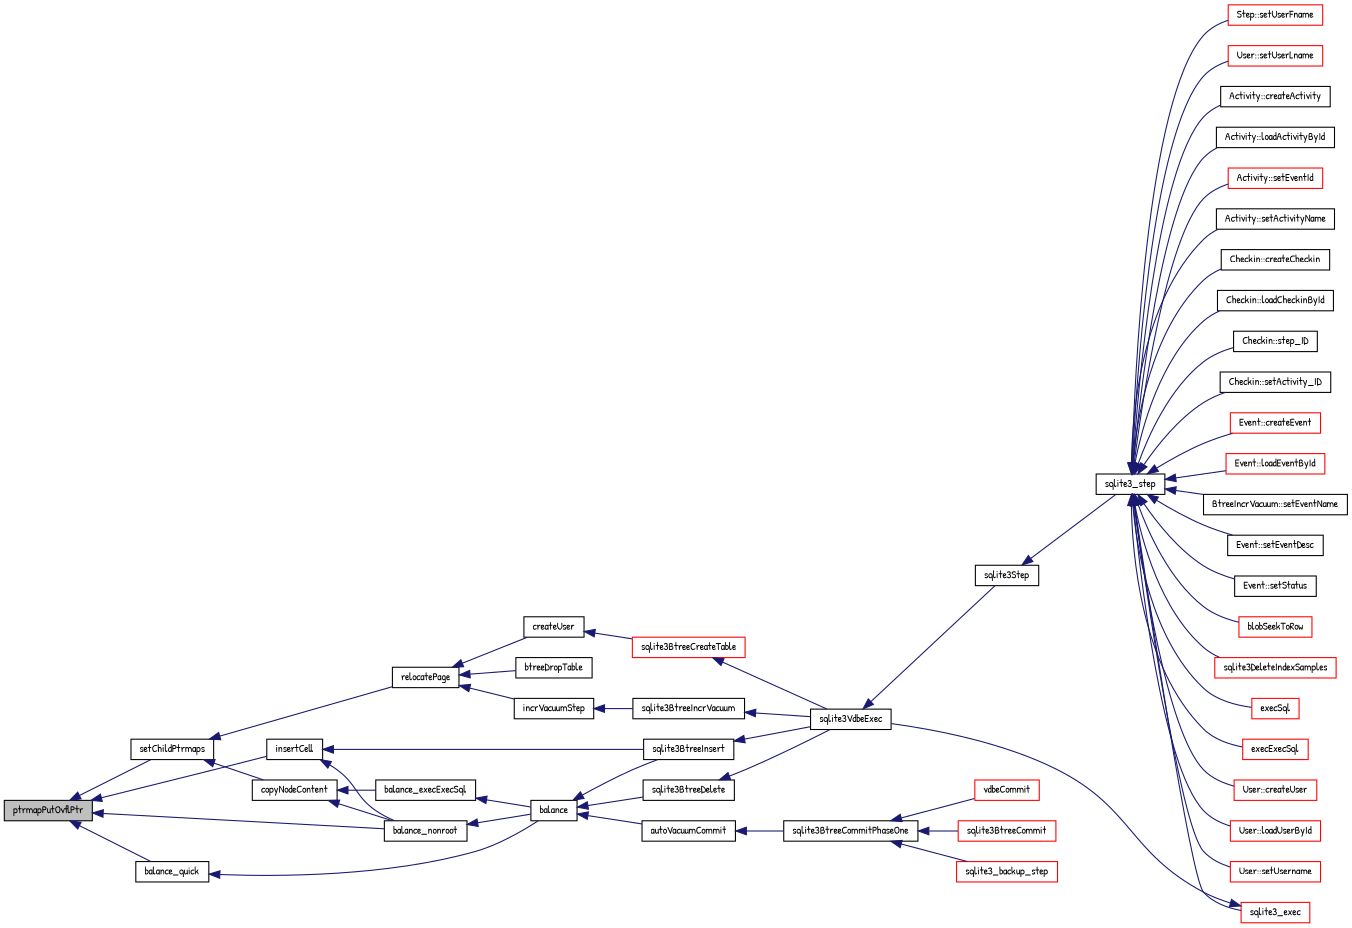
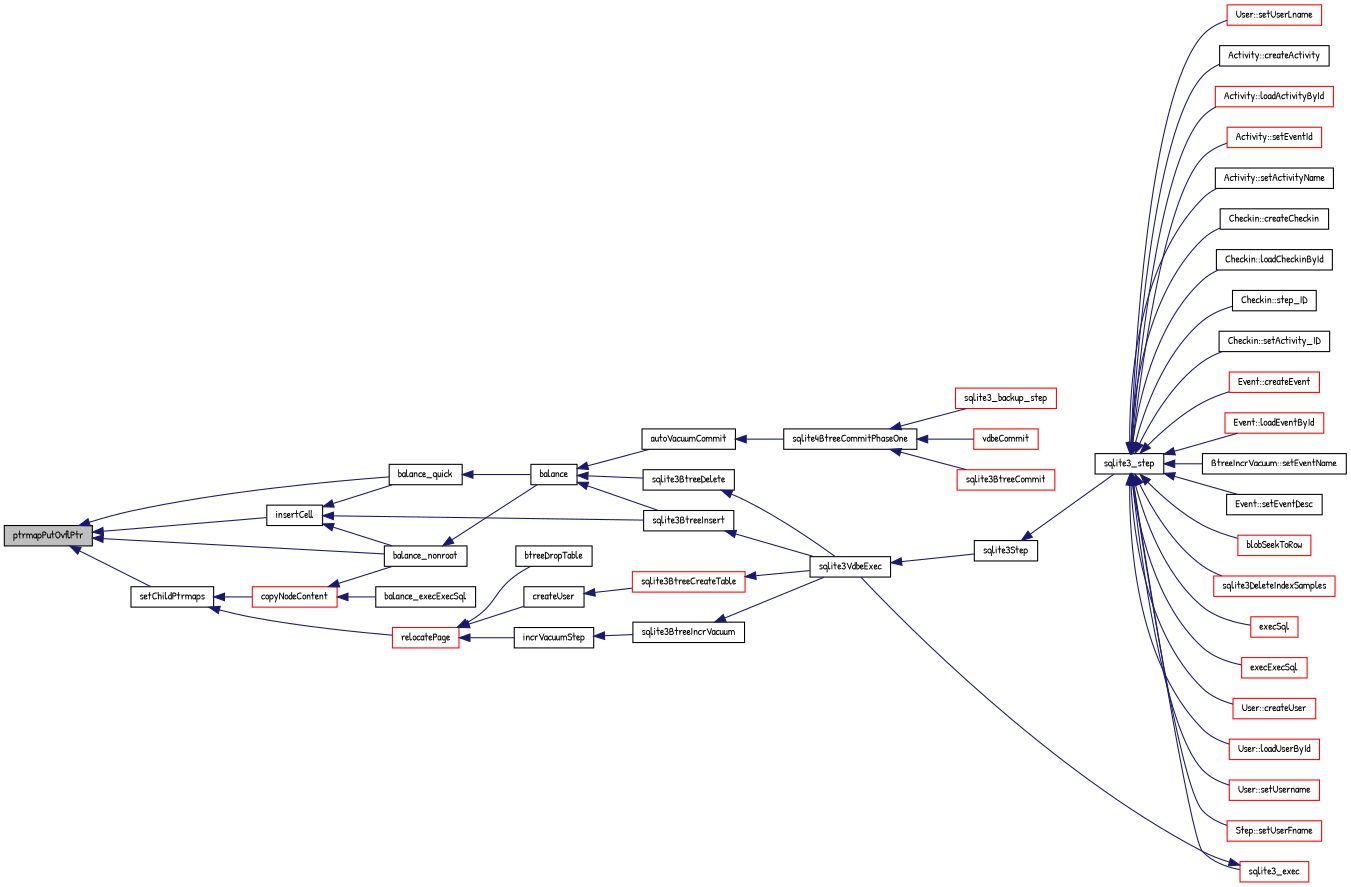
node "Activity::loadActivityById": color black -> red
edge "balance_quick" -> "insertCell": added
node "Event::setStatus": removed
node "relocatePage": color black -> red
node "copyNodeContent": color black -> red
edge "balance" -> "balance_execExecSql": removed
node "sqlite3BtreeCommitPhaseOne": label "sqlite3BtreeCommitPhaseOne" -> "sqlite4BtreeCommitPhaseOne"
